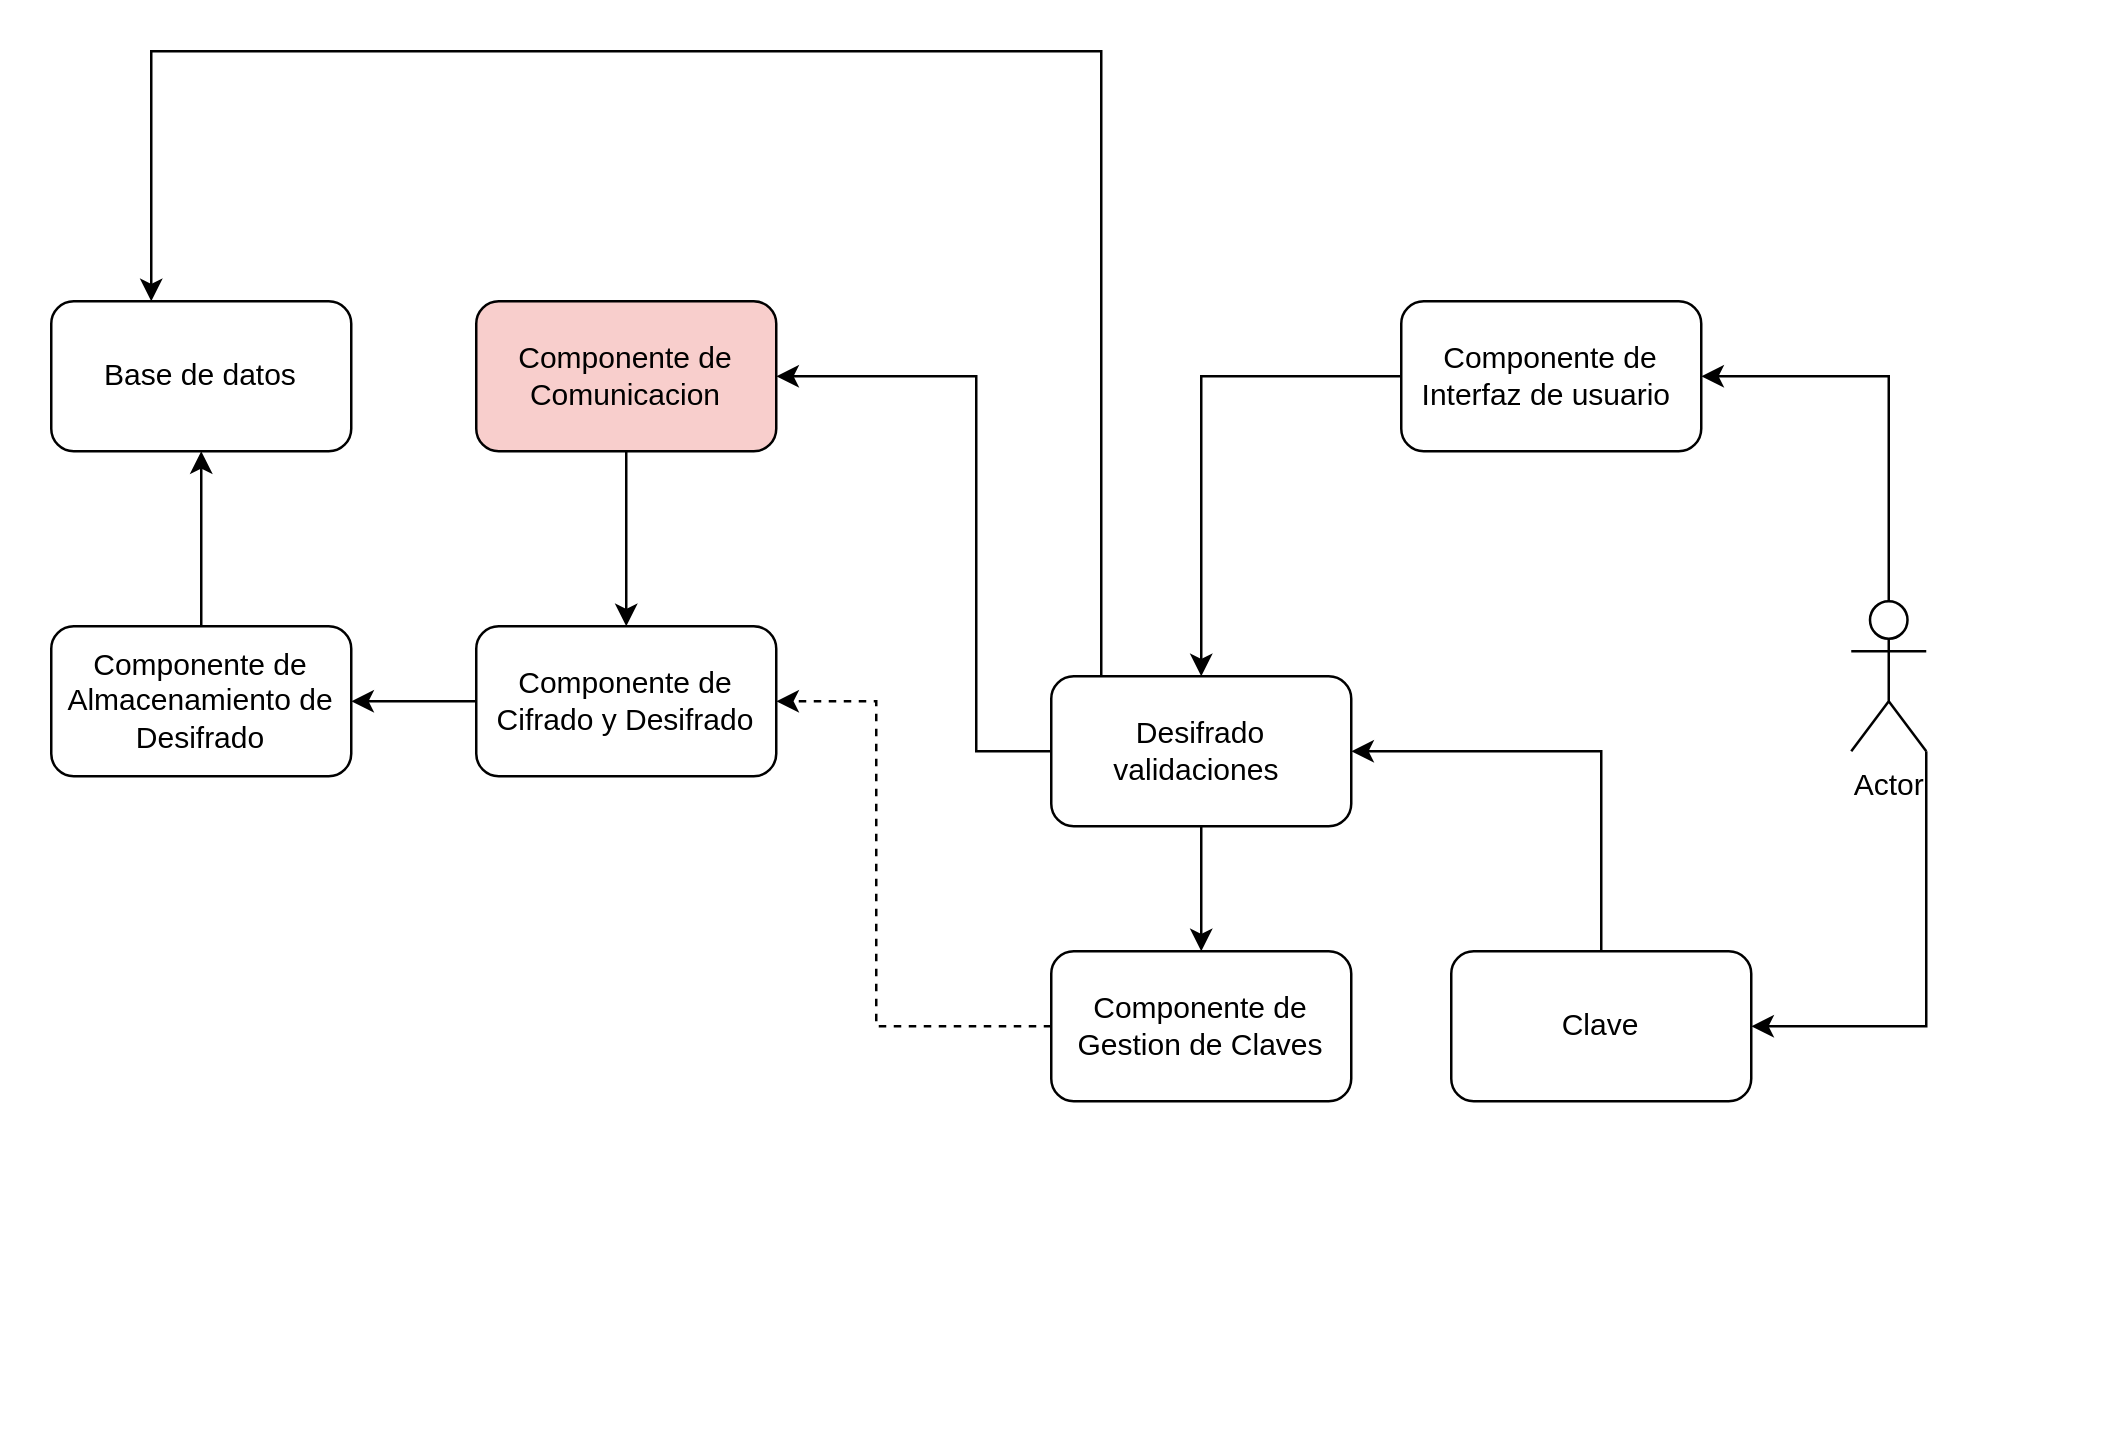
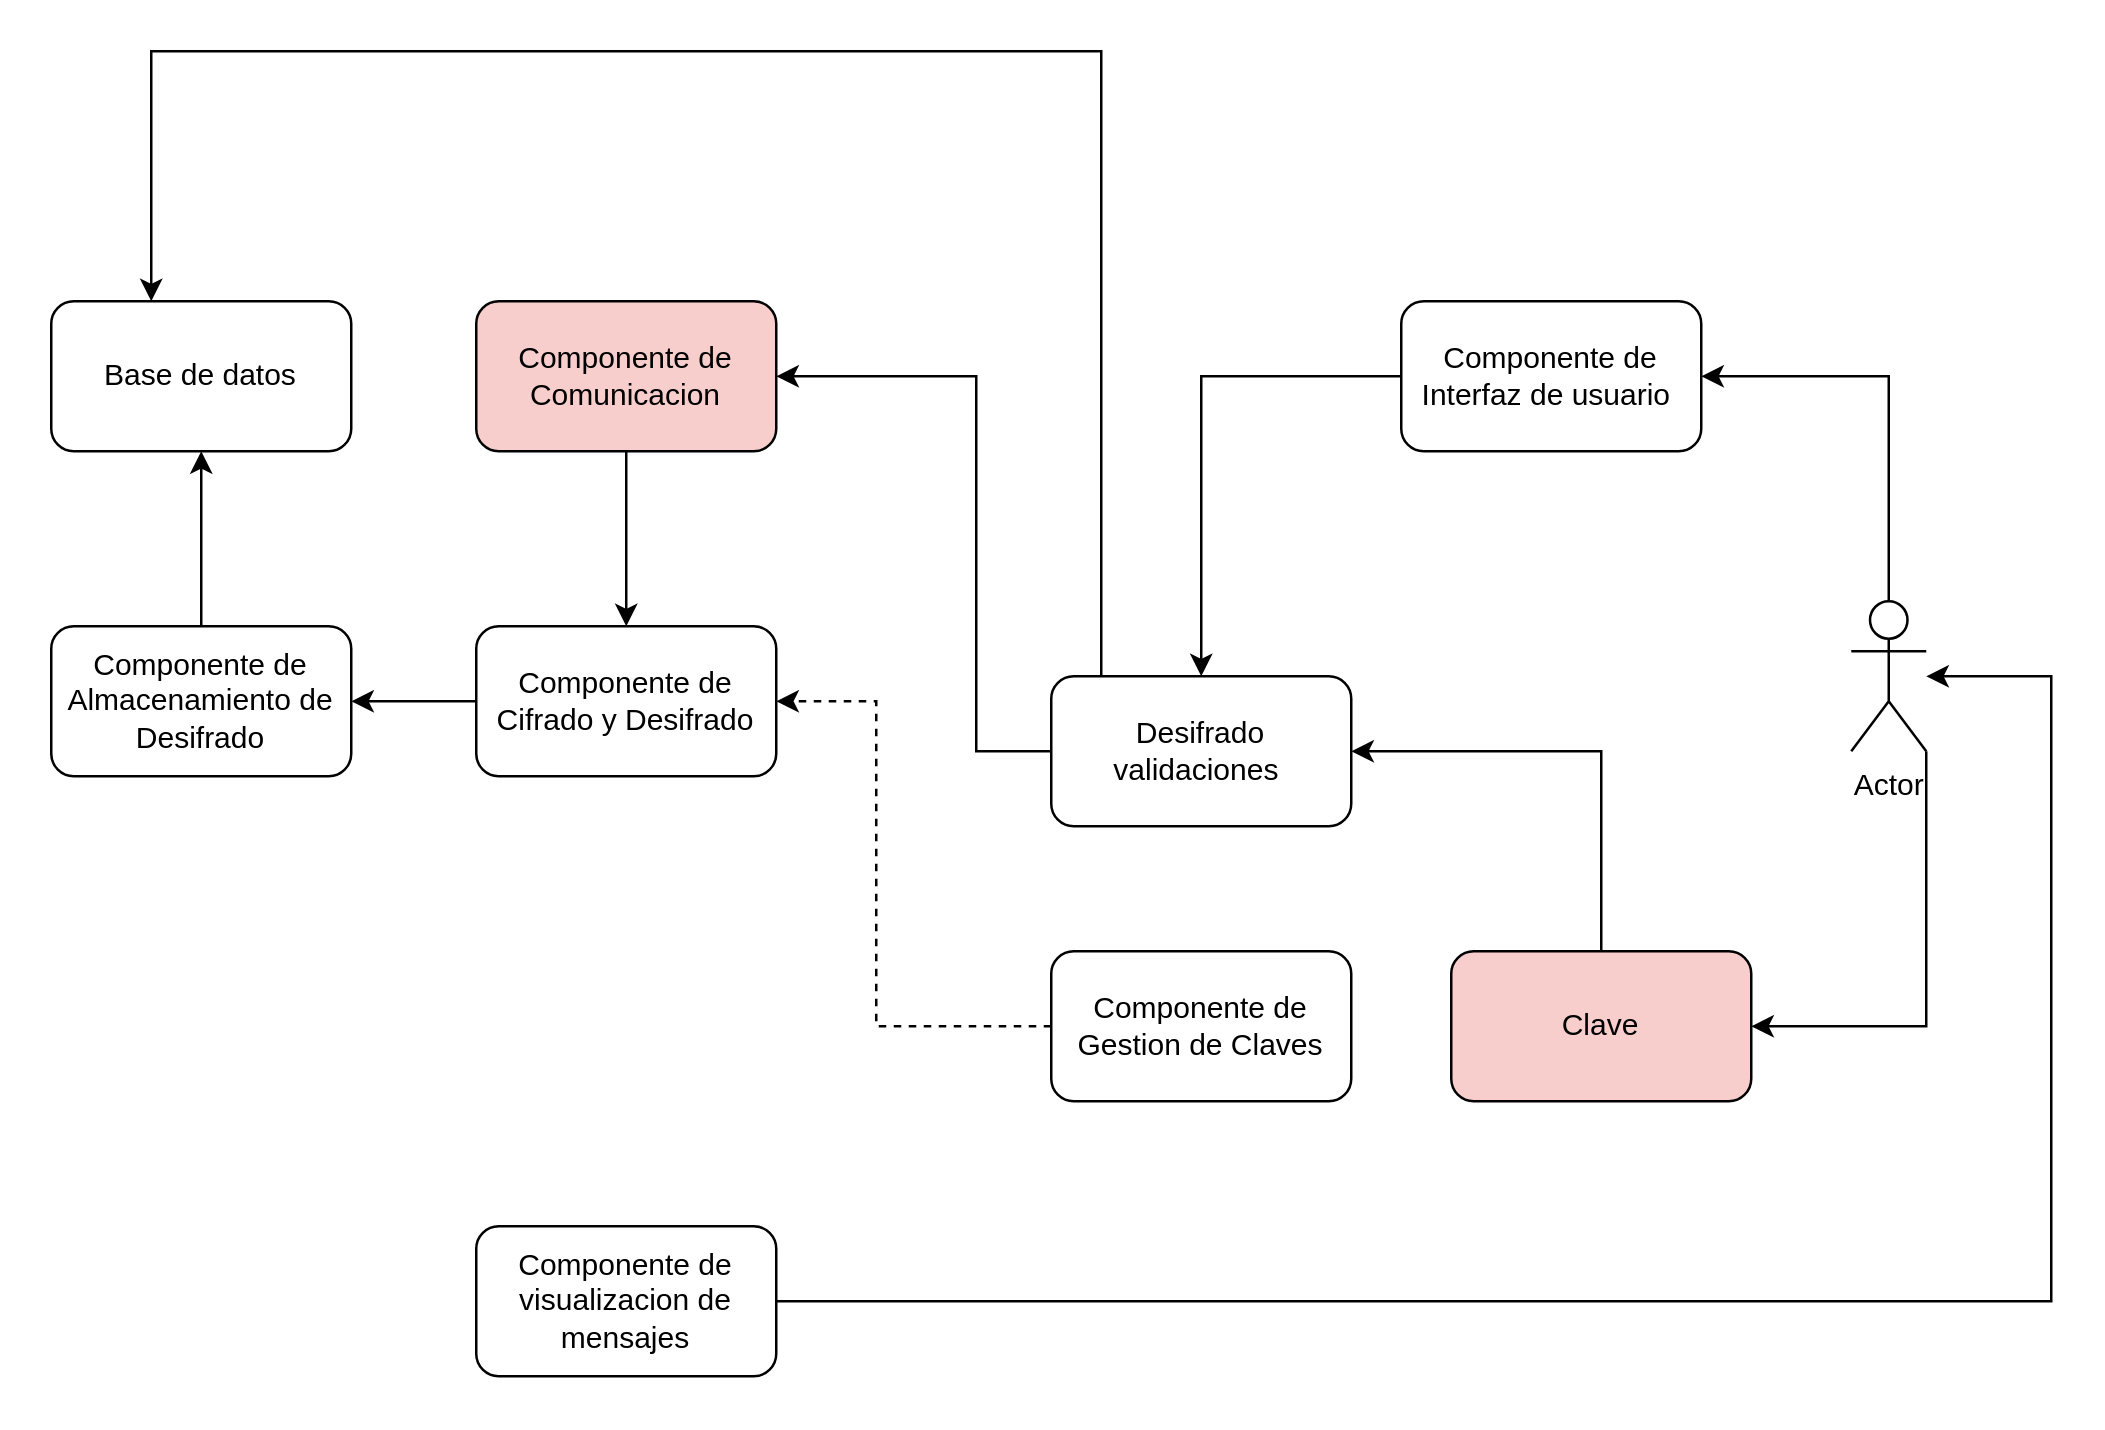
edge "Desifrado validaciones" -> "Componente de Gestion de Claves": removed
node "Clave": fillcolor #ffffff -> #f8cecc
node "Componente de visualizacion de mensajes": added
edge "Componente de visualizacion de mensajes" -> "Actor": added
